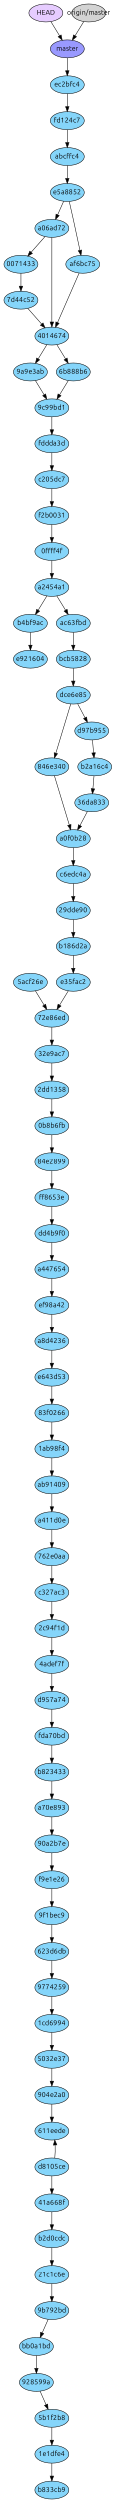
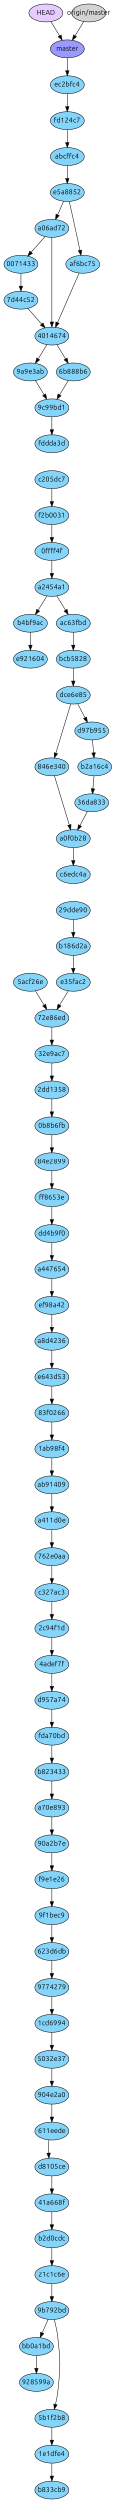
edge "fddda3d" -> "c205dc7": removed
edge "c6edc4a" -> "29dde90": removed
node "9774259": label "9774259" -> "9774279"
edge "d8105ce" -> "611eede": reversed
edge "928599a" -> "5b1f2b8": now "9b792bd" -> "5b1f2b8"
